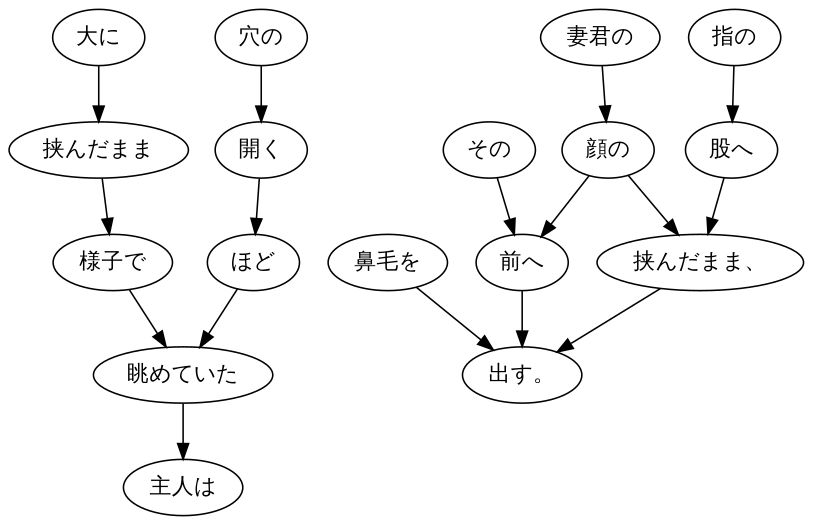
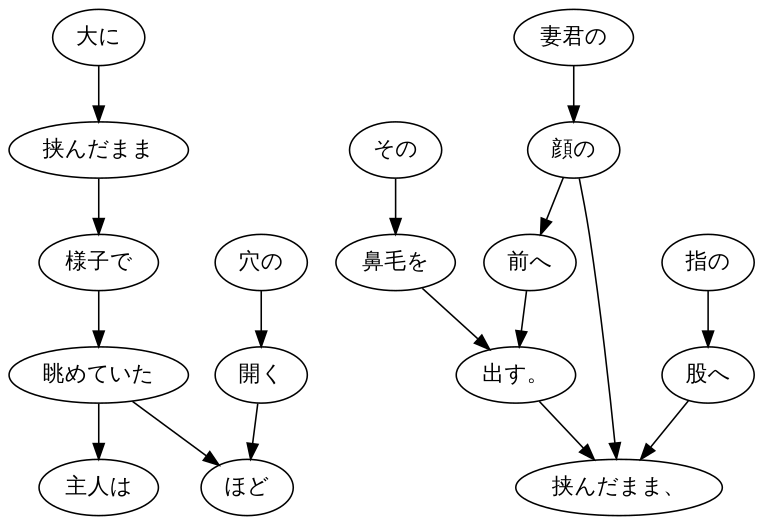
edge "その" -> "前へ": now "その" -> "鼻毛を"
edge "ほど" -> "眺めていた": reversed
edge "挟んだまま、" -> "出す。": reversed
